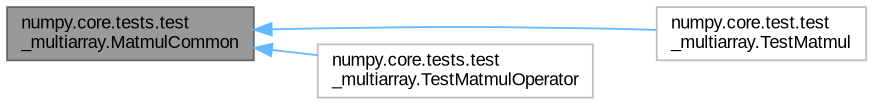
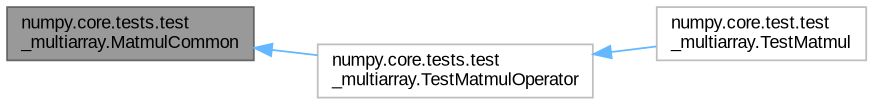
edge "numpy.core.test.test _multiarray.TestMatmul" -> "numpy.core.tests.test _multiarray.MatmulCommon": now "numpy.core.test.test _multiarray.TestMatmul" -> "numpy.core.tests.test _multiarray.TestMatmulOperator"
